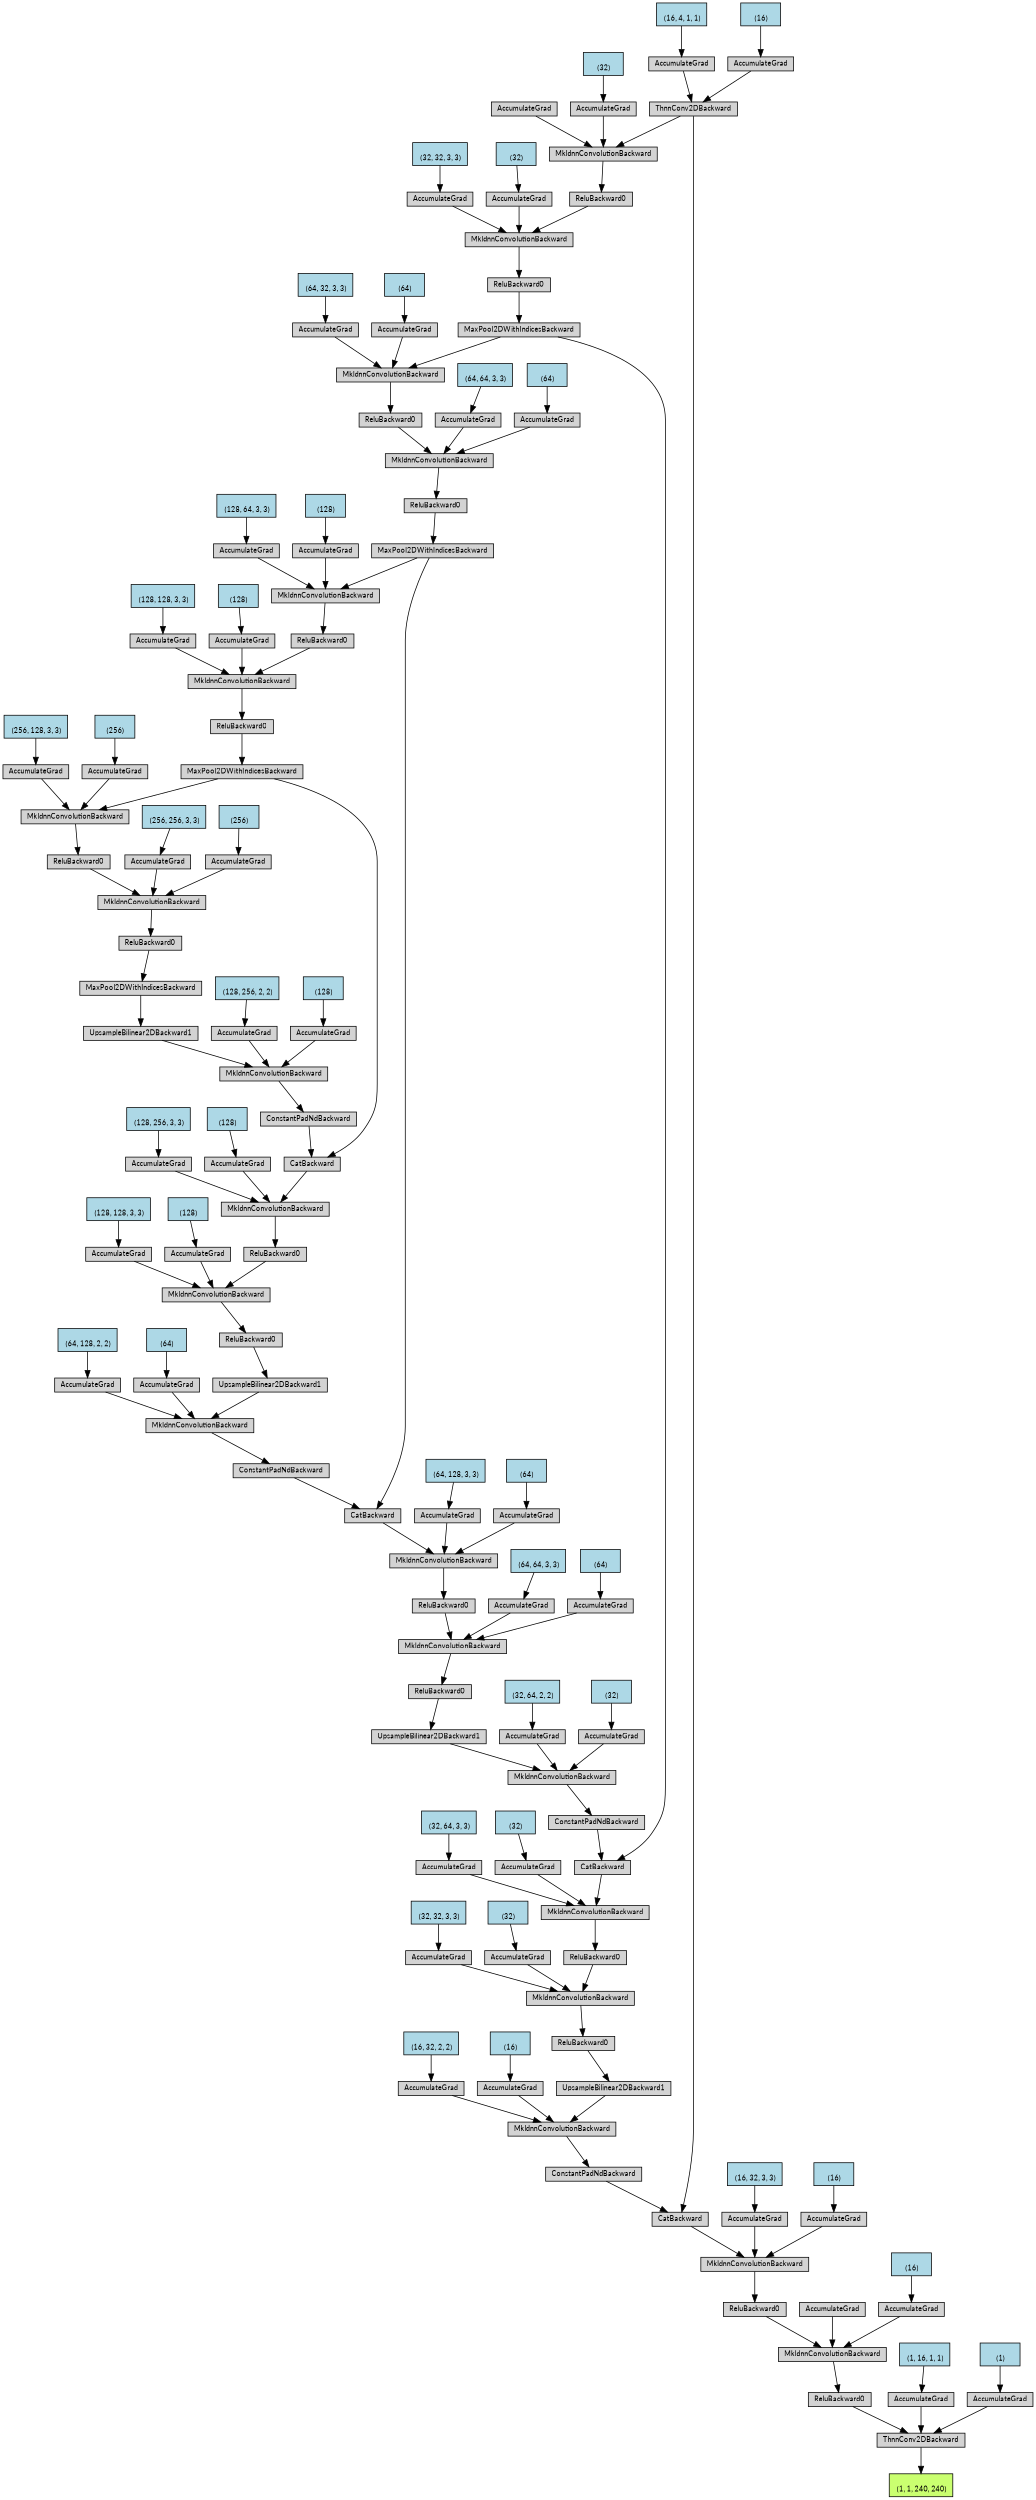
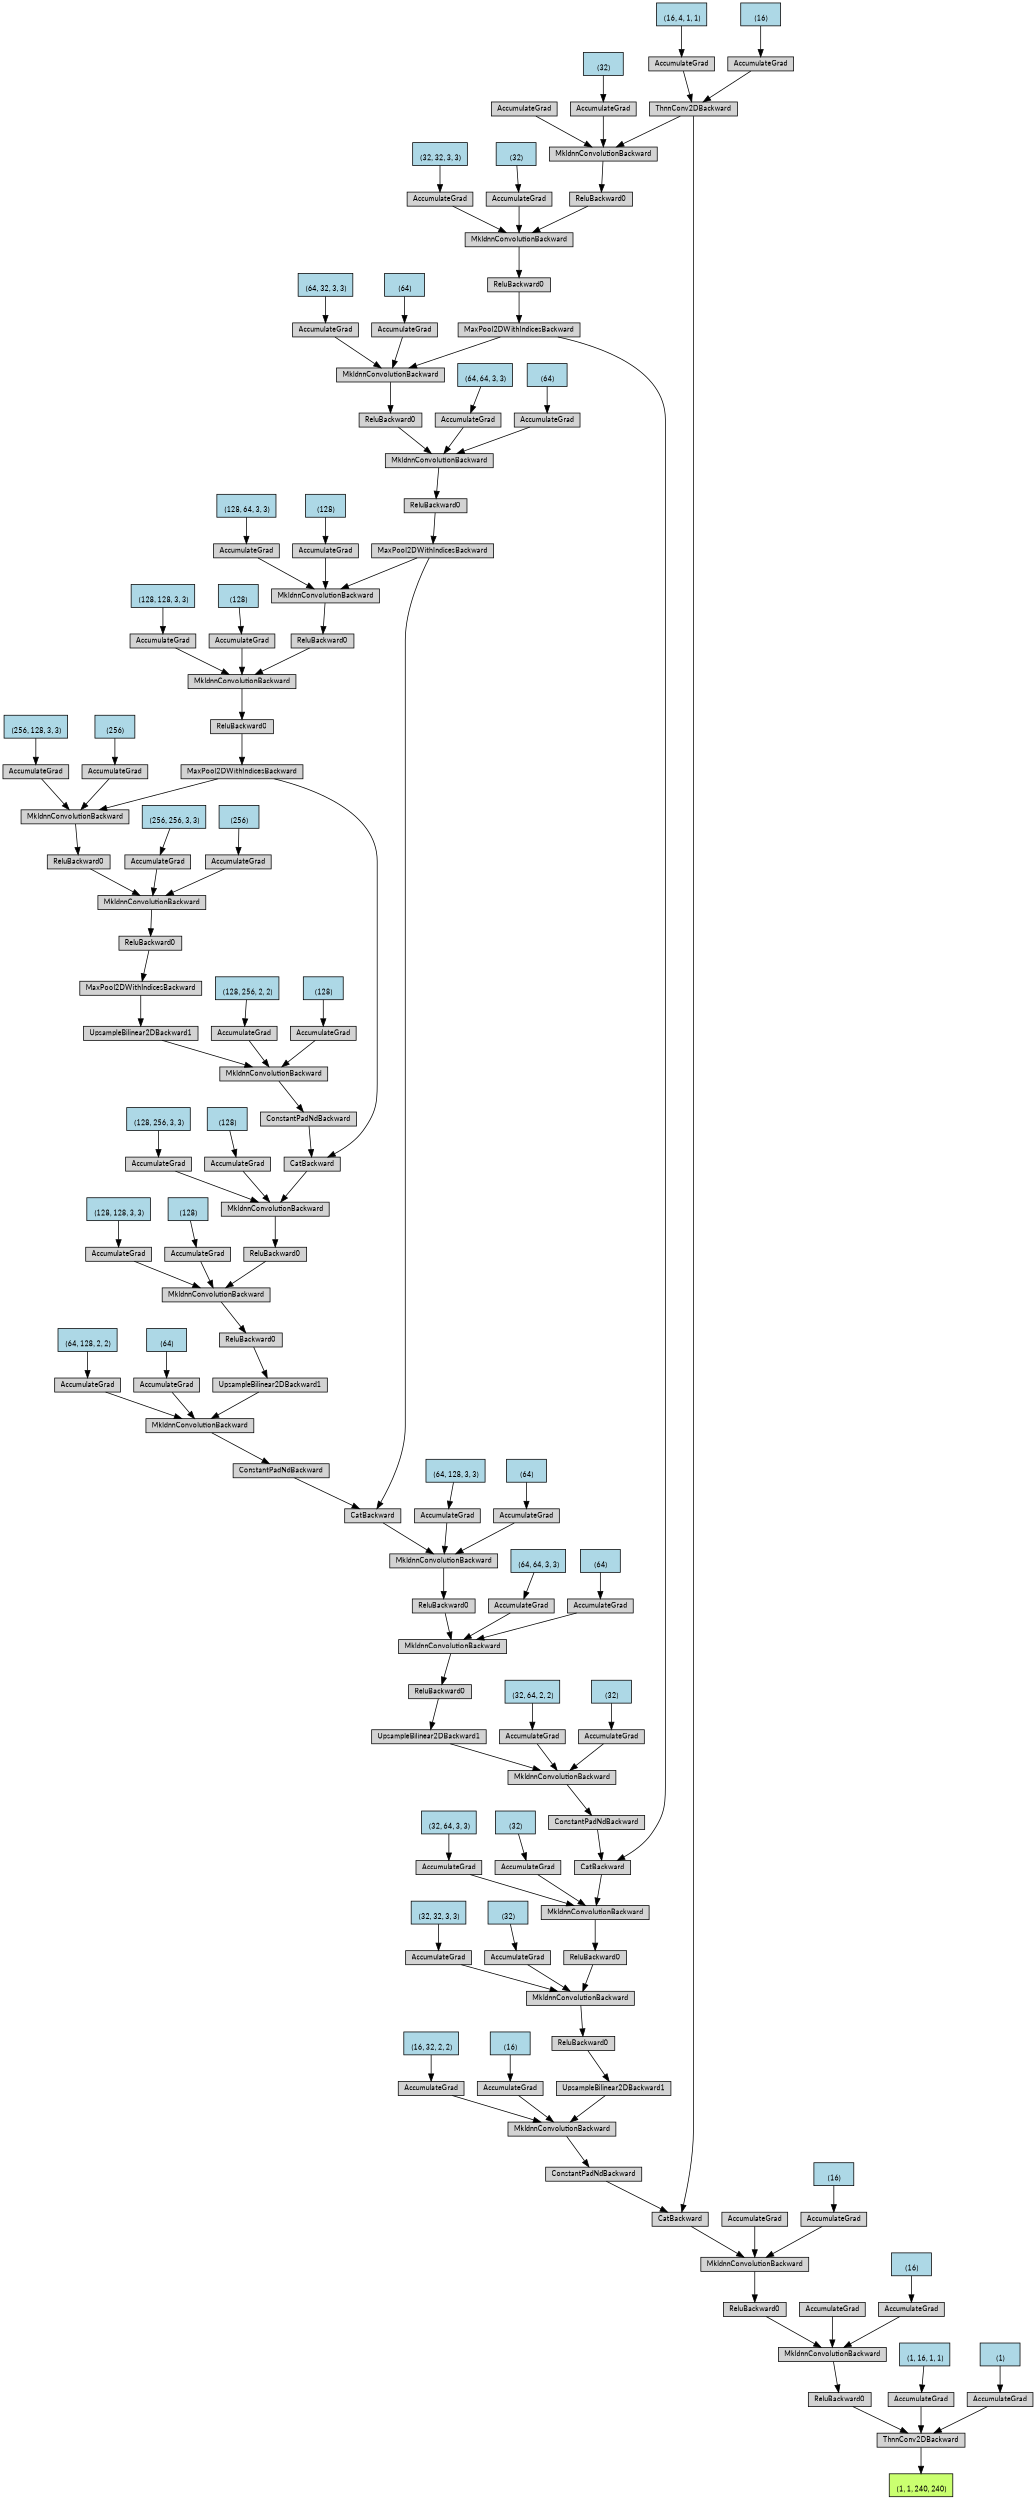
node "(16, 32, 3, 3)": removed
